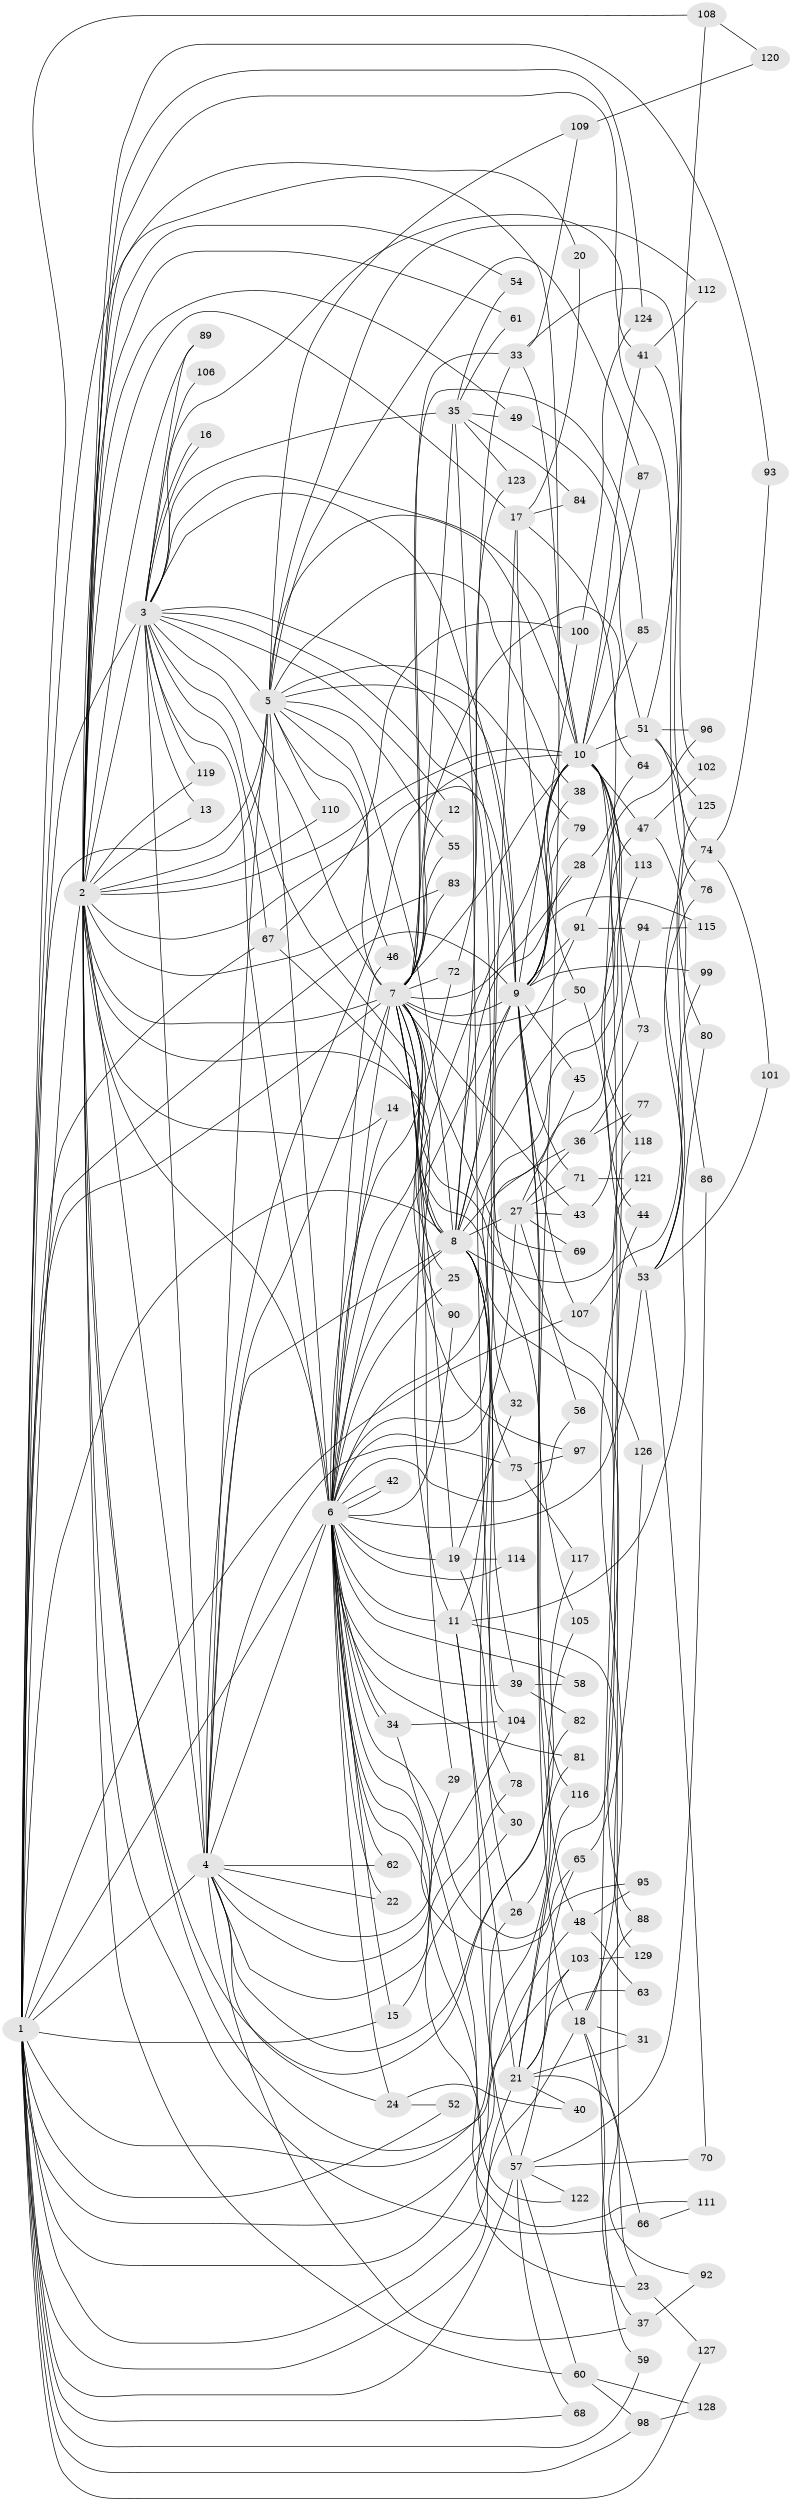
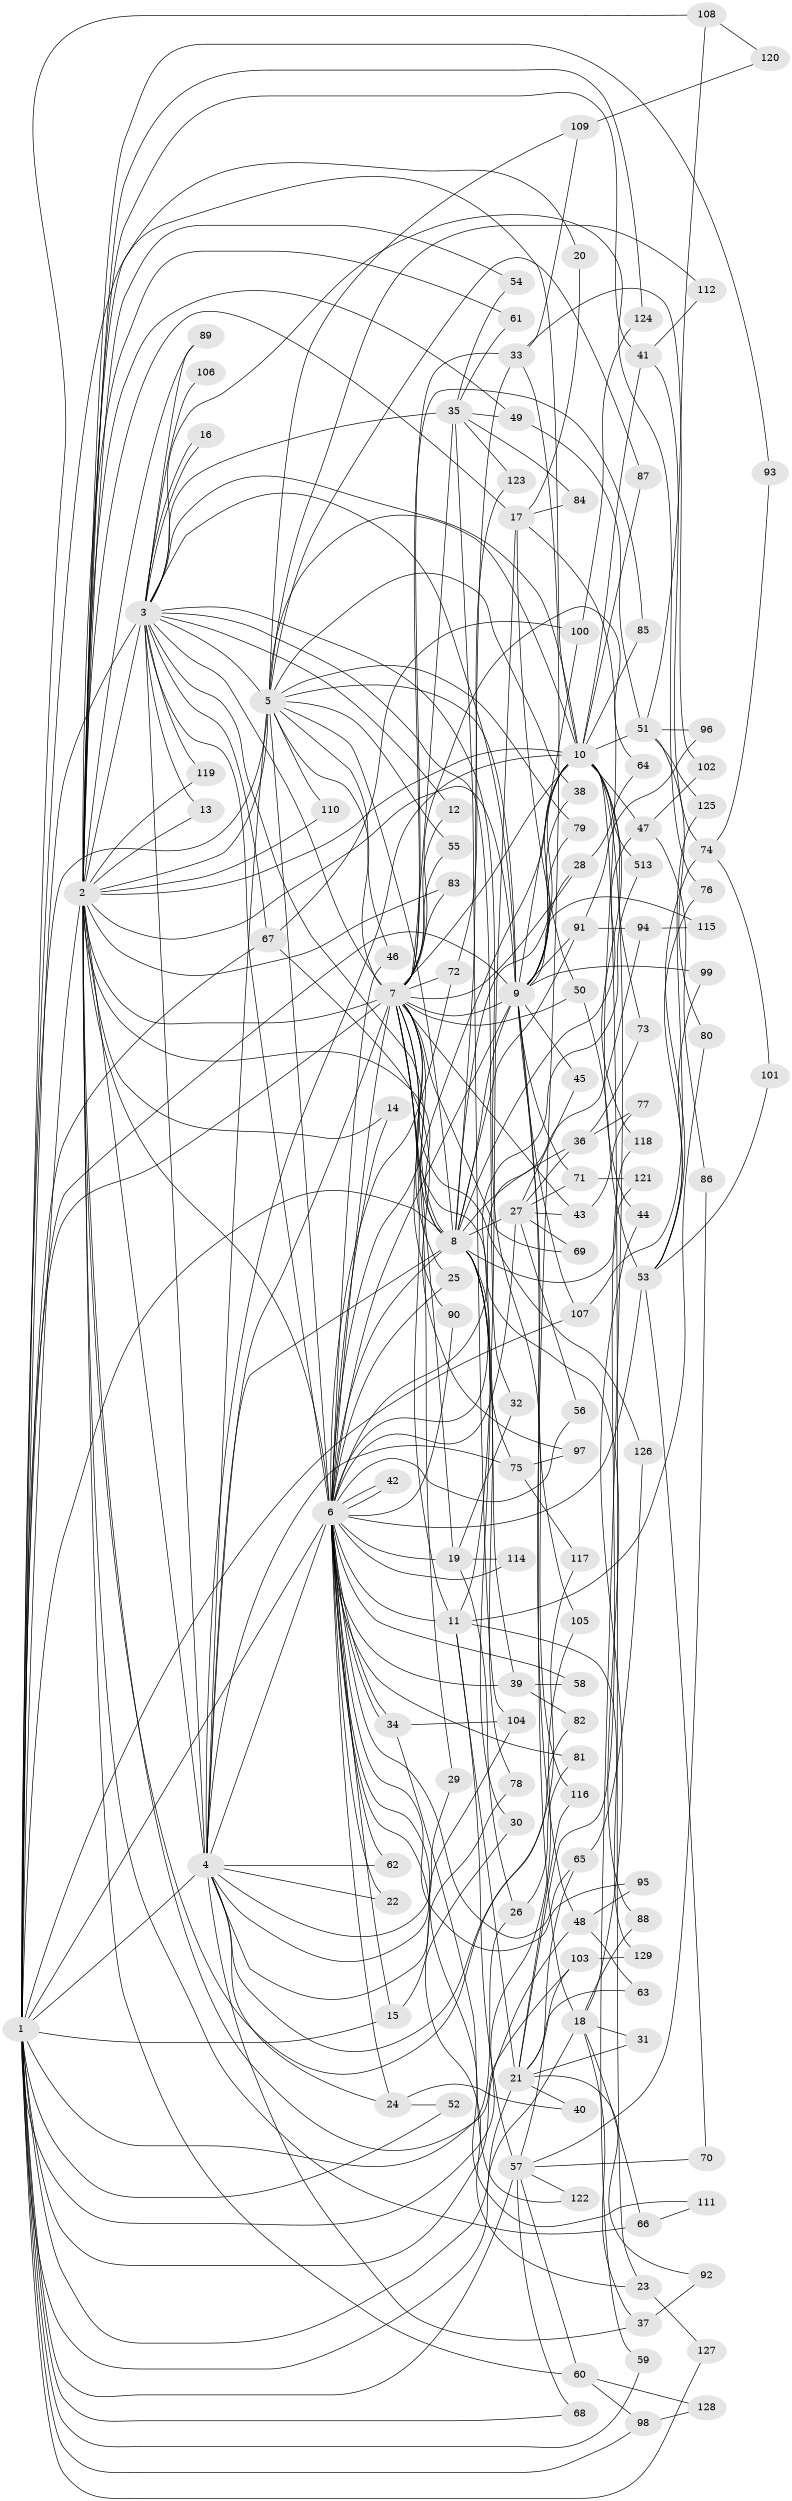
node "113": label "113" -> "513"
